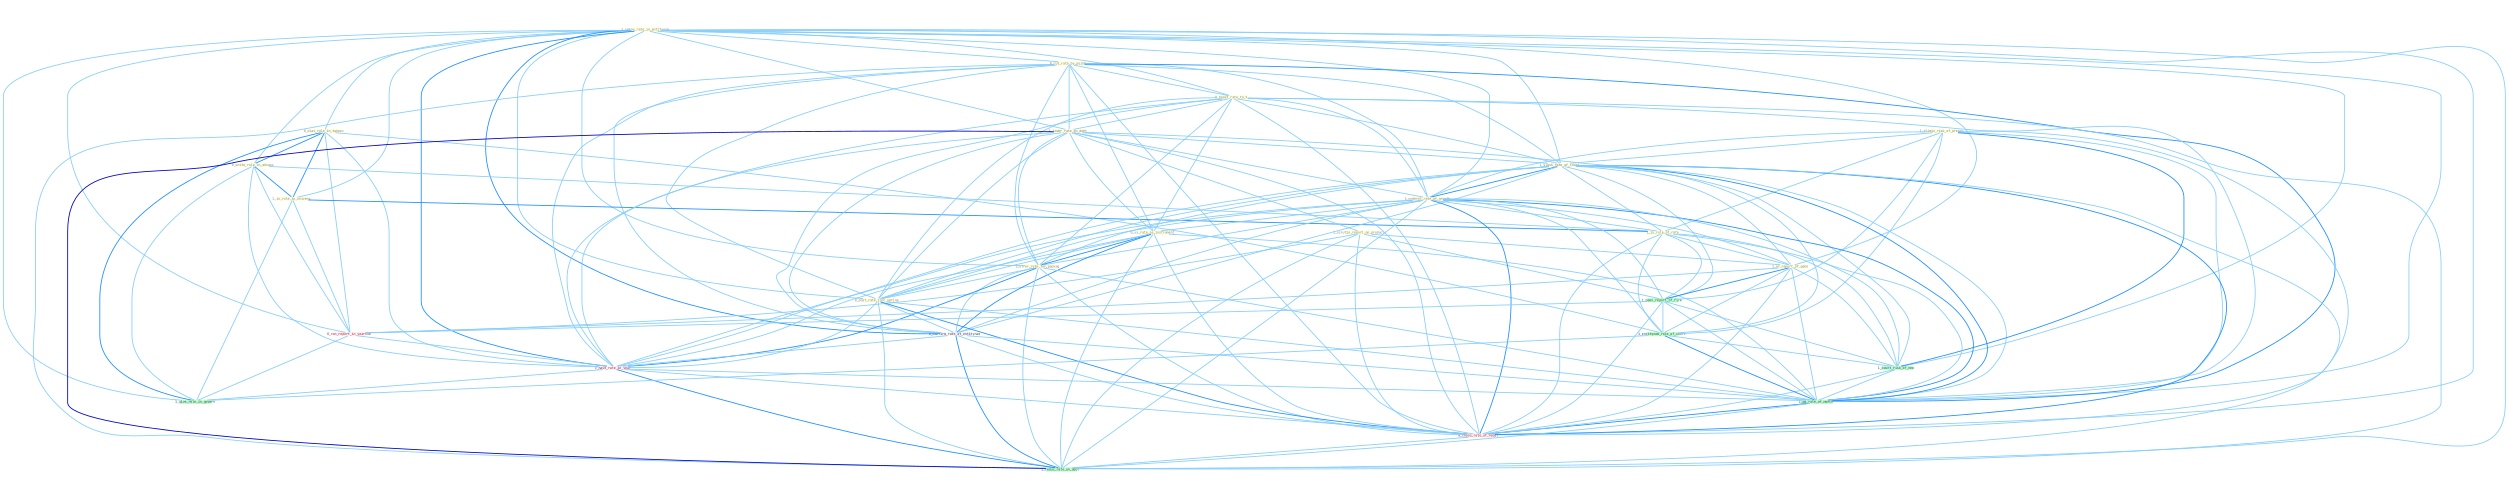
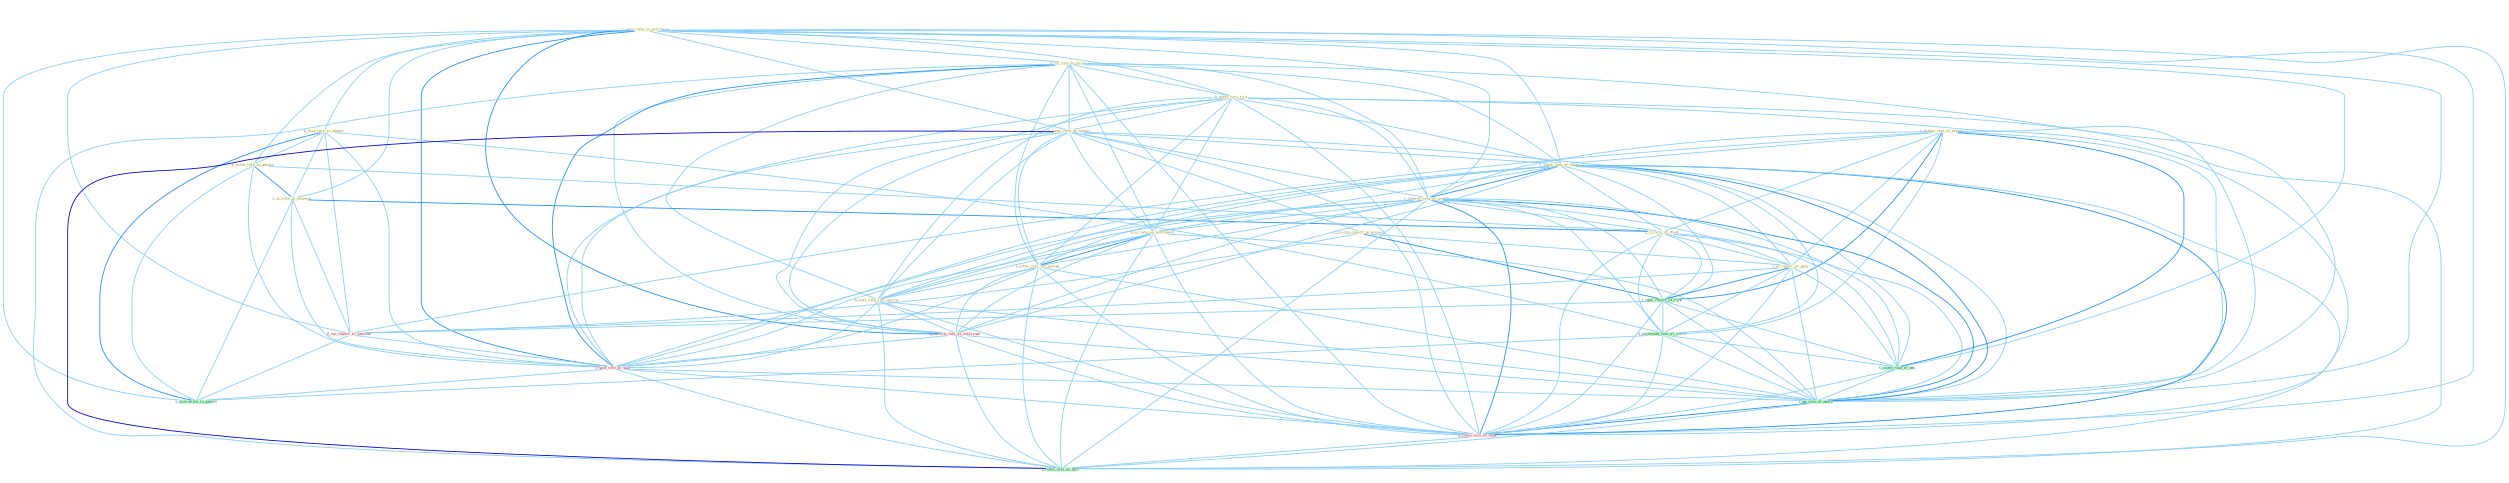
edge "1_relax_rate_in_entitynam" -- "1_ar_report_of_gene": now "1_elimin_risk_of_prepay" -- "1_ar_report_of_gene"
edge "0_cut_rate_by_point" -- "1_wa_rate_of_month": color #1e90ff -> #87cefa
node "1_lower_rate_on_debt": label "1_lower_rate_on_debt" -> "1_lower_rate_on_takeov"
edge "0_cut_rate_by_point" -- "0_have_rate_in_year": color #87cefa -> #1e90ff
edge "0_plai_role_in_takeov" -- "0_write_rule_in_advanc": color #1e90ff -> #87cefa
edge "0_plai_role_in_takeov" -- "1_is_rule_in_univers": color #1e90ff -> #87cefa
edge "1_slash_rate_of_taxat" -- "0_us_rate_as_instrument": added
node "6_underst_rate_of_growth": label "6_underst_rate_of_growth" -> "1_underst_rate_of_growth"
node "1_is_rule_of_rate": label "1_is_rule_of_rate" -> "1_is_rule_of_thumb"
edge "1_relax_rate_in_entitynam" -- "1_offer_rate_for_packag": removed
edge "1_elimin_risk_of_prepay" -- "1_been_report_of_firm": color #87cefa -> #1e90ff
edge "1_relax_rate_in_entitynam" -- "0_post_rate_sinc_spring": removed
edge "0_write_rule_in_advanc" -- "0_ran_report_in_yearnum": now "1_elimin_risk_of_prepay" -- "0_ran_report_in_yearnum"
edge "1_scrutin_report_on_product" -- "1_been_report_of_firm": color #87cefa -> #1e90ff
edge "0_us_rate_as_instrument" -- "0_confirm_rate_at_entitynam": color #1e90ff -> #87cefa
edge "1_is_rule_in_univers" -- "0_have_rate_in_year": added
edge "1_scrutin_report_on_product" -- "1_reduc_rate_on_debt": removed
node "0_confirm_rate_at_entitynam": fontcolor #2f4f4f -> #b22222
edge "1_offer_rate_for_packag" -- "0_have_rate_in_year": color #1e90ff -> #87cefa
edge "1_scrutin_report_on_product" -- "0_choos_rate_of_rebat": now "1_entitynam_role_of_court" -- "0_choos_rate_of_rebat"
node "1_count_risk_of_new": label "1_count_risk_of_new" -> "5_count_risk_of_new"
edge "1_entitynam_role_of_court" -- "1_wa_rate_of_month": color #1e90ff -> #87cefa
edge "0_post_rate_sinc_spring" -- "0_choos_rate_of_rebat": color #1e90ff -> #87cefa
node "1_give_role_in_govern": label "1_give_role_in_govern" -> "1_give_write_in_govern"
edge "0_confirm_rate_at_entitynam" -- "1_reduc_rate_on_debt": color #1e90ff -> #87cefa
edge "0_have_rate_in_year" -- "1_reduc_rate_on_debt": color #1e90ff -> #87cefa
